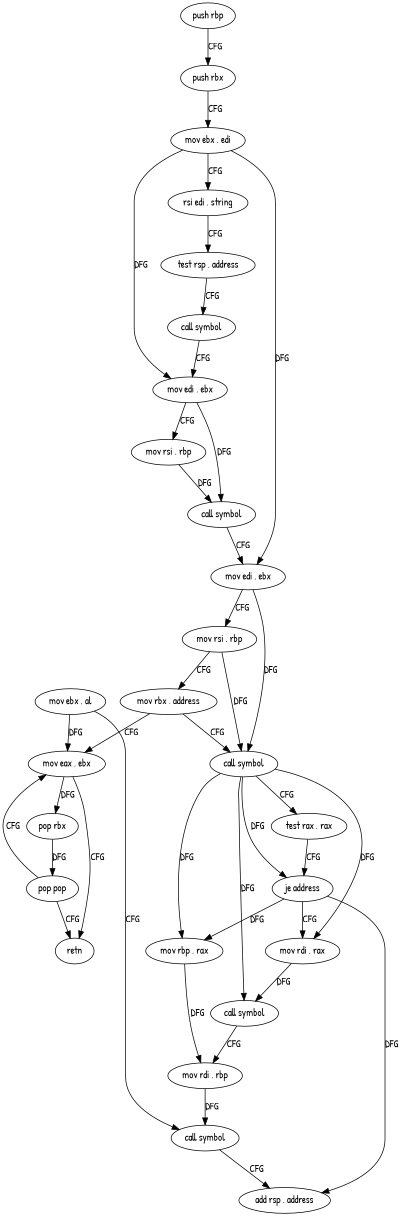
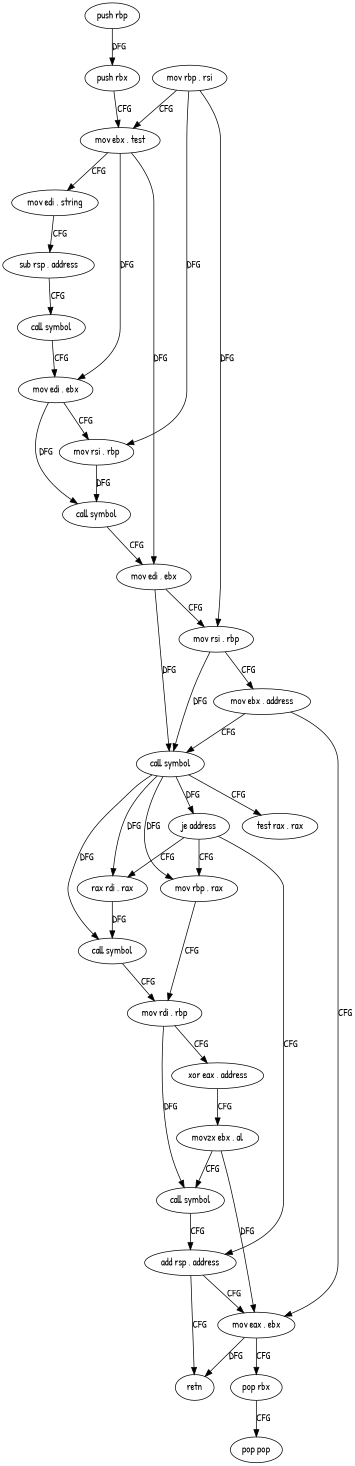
edge "push rbp" -> "push rbx": label "CFG" -> "DFG"
node "mov rbp , rsi": added
node "mov ebx , edi": label "mov ebx , edi" -> "mov ebx , test"
node "rsi edi , string": label "rsi edi , string" -> "mov edi , string"
node "test rsp , address": label "test rsp , address" -> "sub rsp , address"
node "mov ebx , al": label "mov ebx , al" -> "movzx ebx , al"
node "mov rbx , address": label "mov rbx , address" -> "mov ebx , address"
edge "mov eax , ebx" -> "pop rbx": label "DFG" -> "CFG"
edge "pop pop" -> "mov eax , ebx": now "add rsp , address" -> "mov eax , ebx"
edge "test rax , rax" -> "je address": removed, label "CFG"
edge "pop rbx" -> "pop pop": label "DFG" -> "CFG"
edge "mov eax , ebx" -> "retn": label "CFG" -> "DFG"
edge "pop pop" -> "retn": now "add rsp , address" -> "retn"
edge "je address" -> "mov rbp , rax": label "DFG" -> "CFG"
node "mov rdi , rax": label "mov rdi , rax" -> "rax rdi , rax"
edge "mov rbp , rax" -> "mov rdi , rbp": label "DFG" -> "CFG"
edge "je address" -> "add rsp , address": label "DFG" -> "CFG"
node "xor eax , address": added
